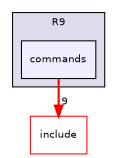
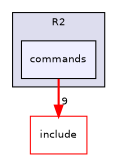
cluster "R9": label "R9" -> "R2"
